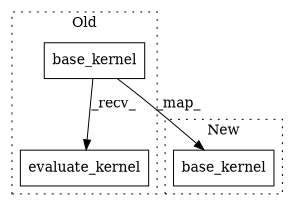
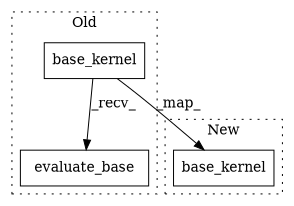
node "evaluate_kernel": label "evaluate_kernel" -> "evaluate_base"
